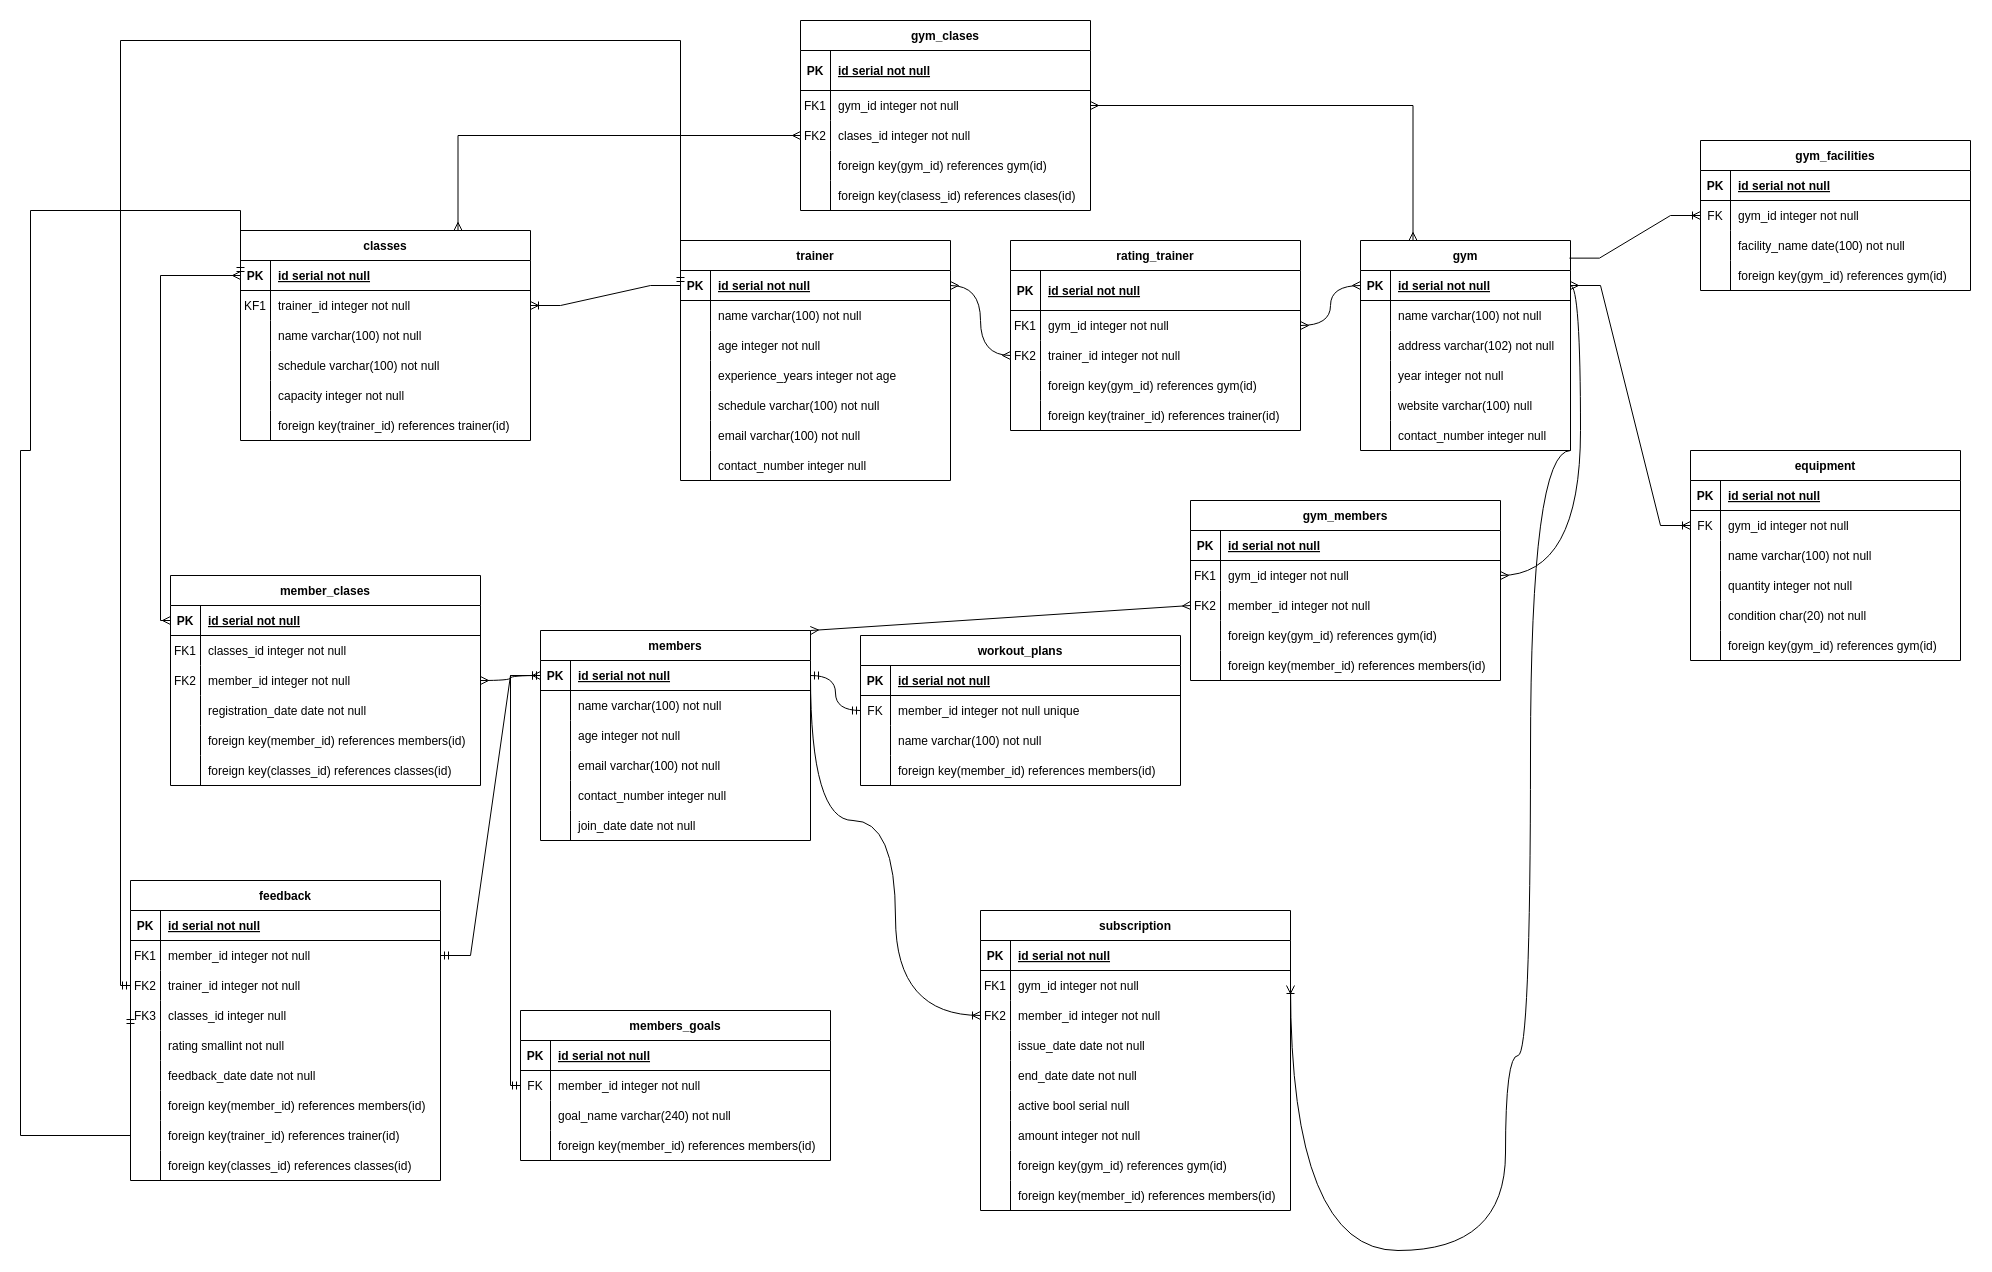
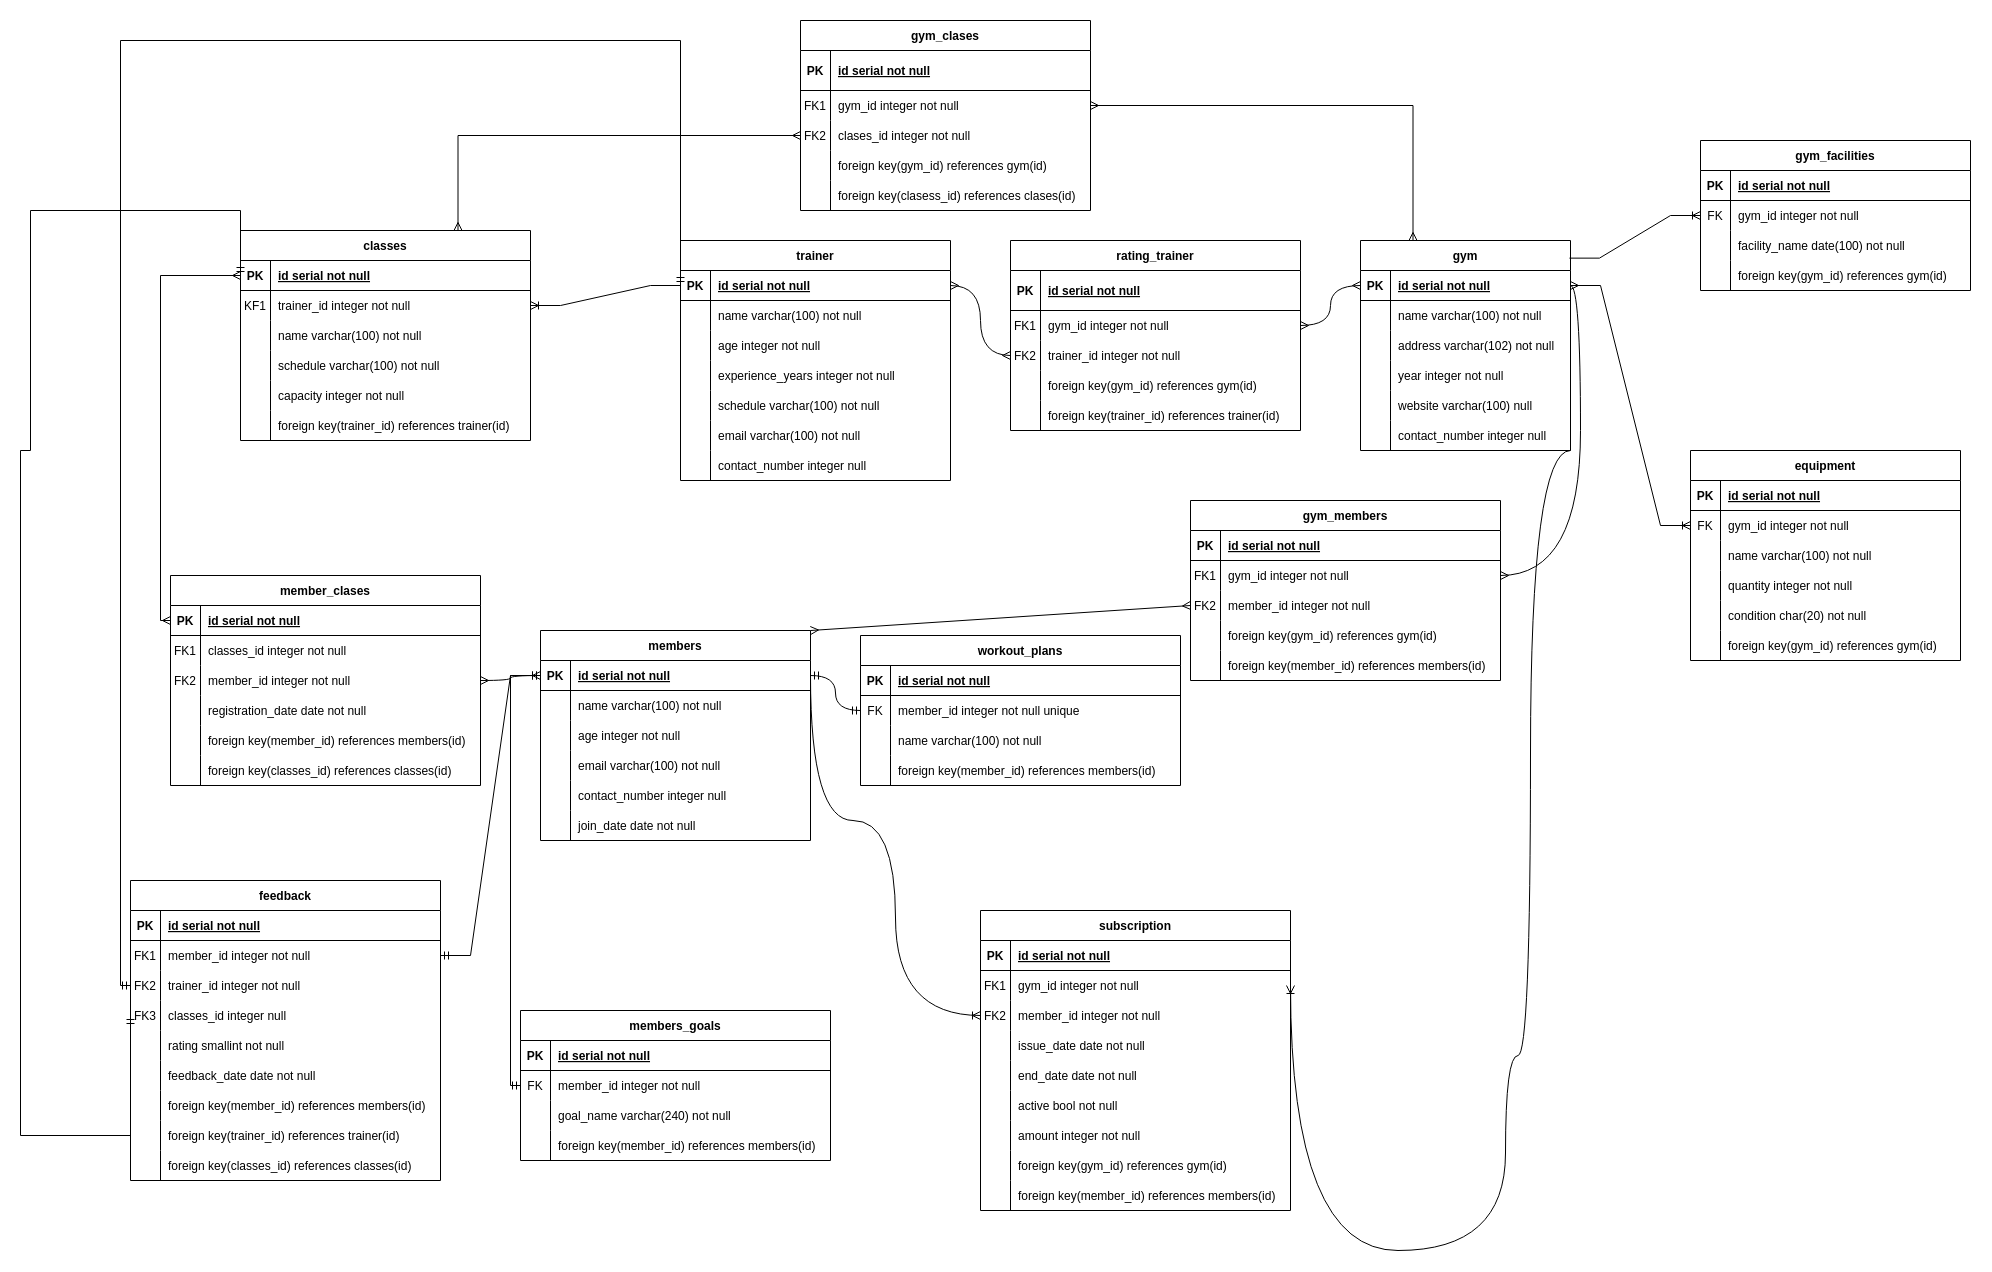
node "experience_years integer not age": label "experience_years integer not age" -> "experience_years integer not null"
node "active bool serial null": label "active bool serial null" -> "active bool not null"
